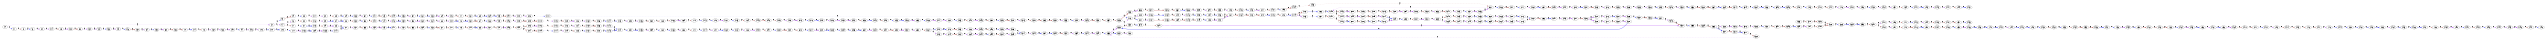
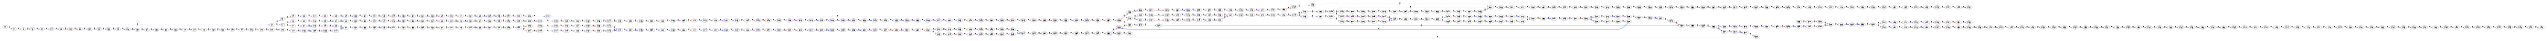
edge "S103" -> "S108": removed, label "C"
